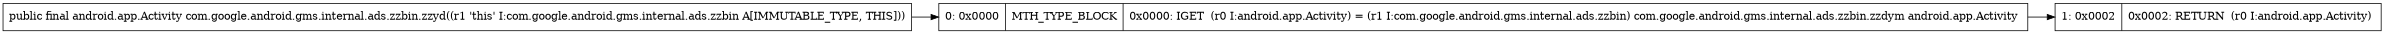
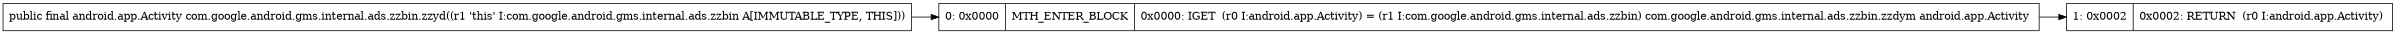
node "0: 0x0000": text "MTH_TYPE_BLOCK" -> "MTH_ENTER_BLOCK"
